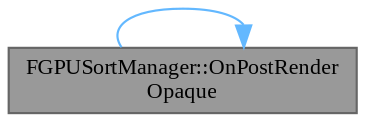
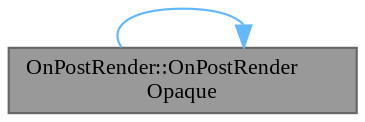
node "FGPUSortManager::OnPostRender Opaque": label "FGPUSortManager::OnPostRender Opaque" -> "OnPostRender::OnPostRender Opaque"
